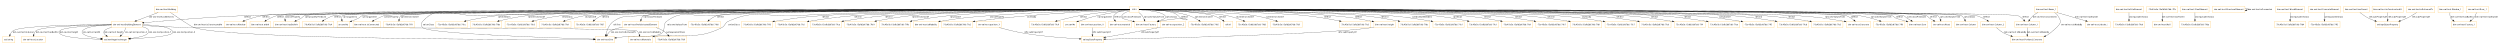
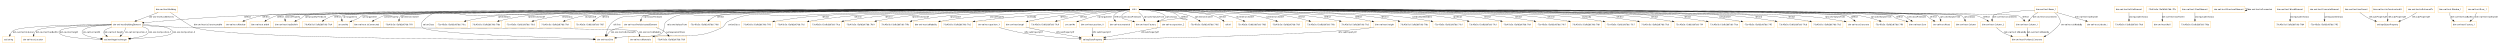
edge "bim-owl-test:Beam_1" -> "bim-owl-test:Column_2": added, label "bim-owl-test:isConnected"
node "bim-owl-test:length": added
node "-73c45e5e:15afb2d67dd:-7ffa": added
